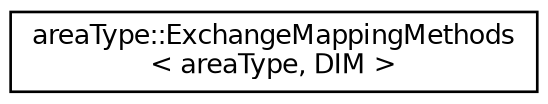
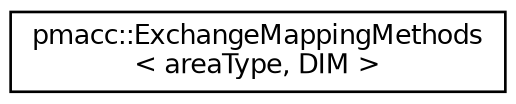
node "areaType::ExchangeMappingMethods < areaType, DIM >": label "areaType::ExchangeMappingMethods < areaType, DIM >" -> "pmacc::ExchangeMappingMethods < areaType, DIM >"
